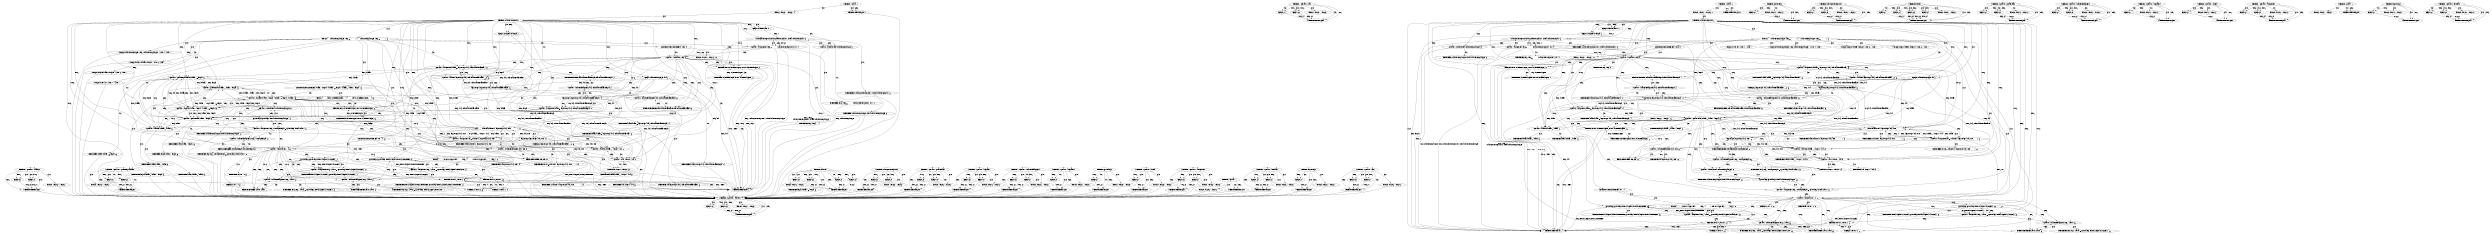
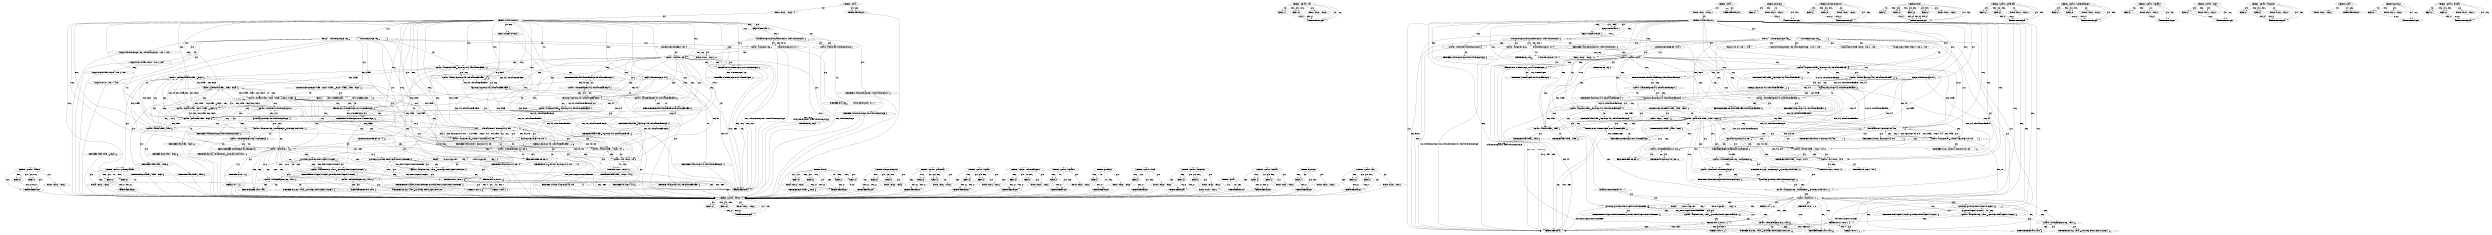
edge "(<operator>.greaterEqualsThan,bufoffs >= length)" -> "(IDENTIFIER,bufoffs,bufoffs >= length)": now "(<operator>.greaterEqualsThan,bufoffs >= length)" -> "(METHOD,<operator>.greaterEqualsThan)"
node "(CONTROL_STRUCTURE,IF,if (bufoffs + buflen > length))": added
edge "(<operator>.greaterThan,buflen > length)" -> "(IDENTIFIER,length,buflen > length)": removed, label "AST:"
